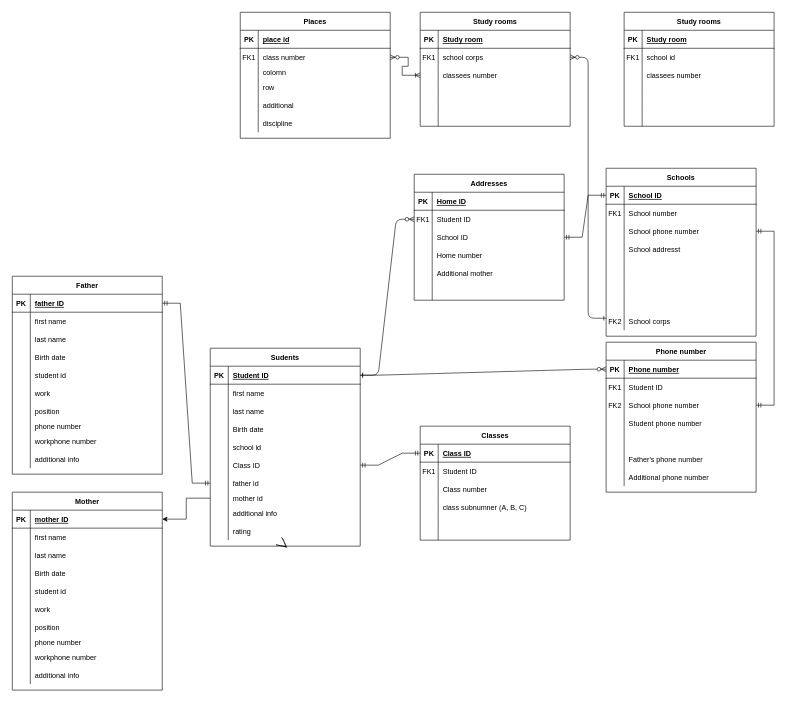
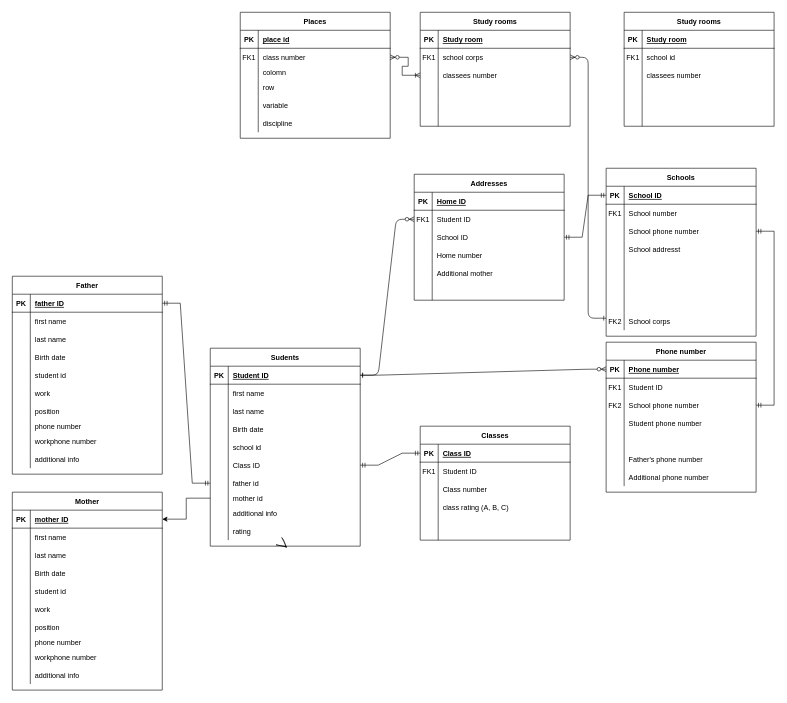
node "additional": label "additional" -> "variable"
node "class subnumner (A, B, C)": label "class subnumner (A, B, C)" -> "class rating (A, B, C)"
